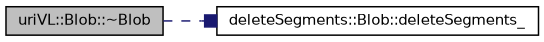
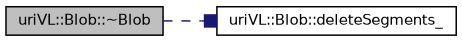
node "deleteSegments::Blob::deleteSegments_": label "deleteSegments::Blob::deleteSegments_" -> "uriVL::Blob::deleteSegments_"
